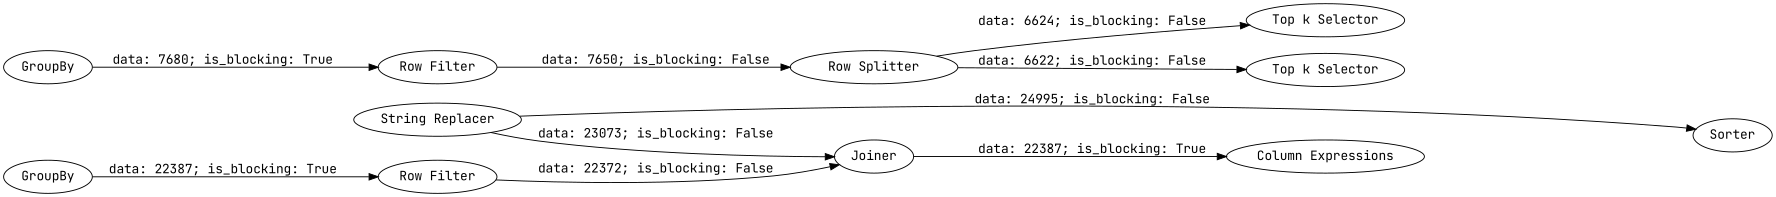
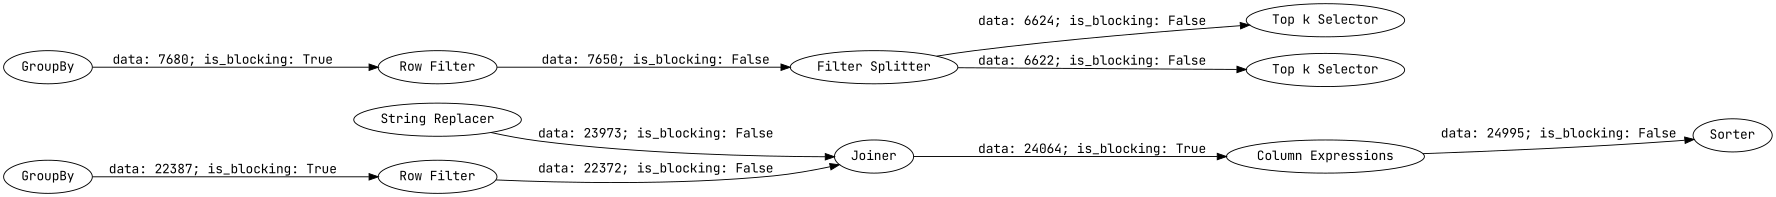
node "Row Splitter": label "Row Splitter" -> "Filter Splitter"
edge "String Replacer" -> "Sorter": now "Column Expressions" -> "Sorter"
edge "String Replacer" -> "Joiner": label "data: 23073; is_blocking: False" -> "data: 23973; is_blocking: False"
edge "Joiner" -> "Column Expressions": label "data: 22387; is_blocking: True" -> "data: 24064; is_blocking: True"
